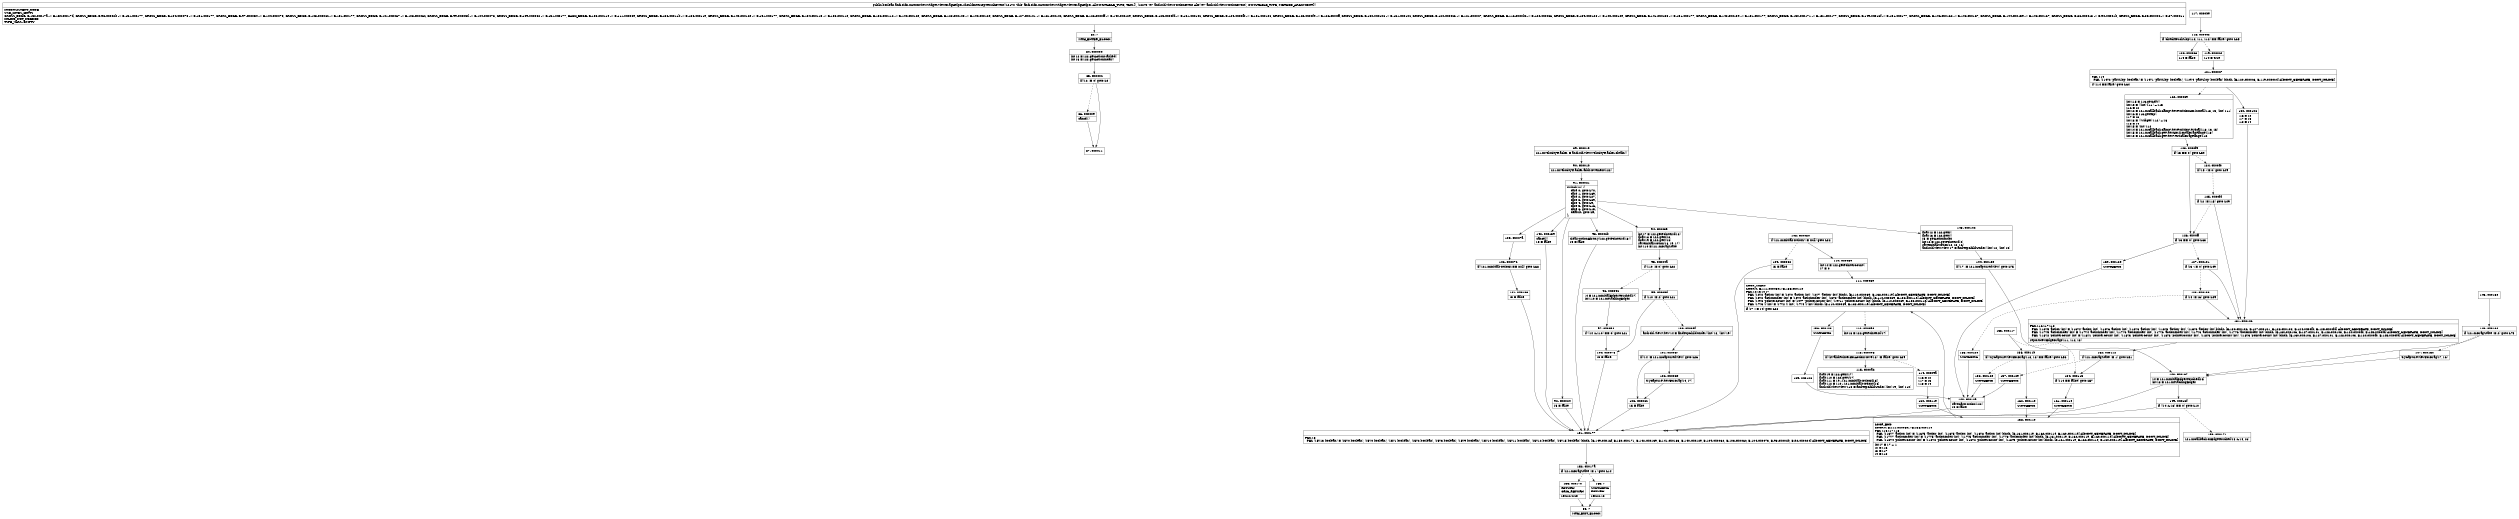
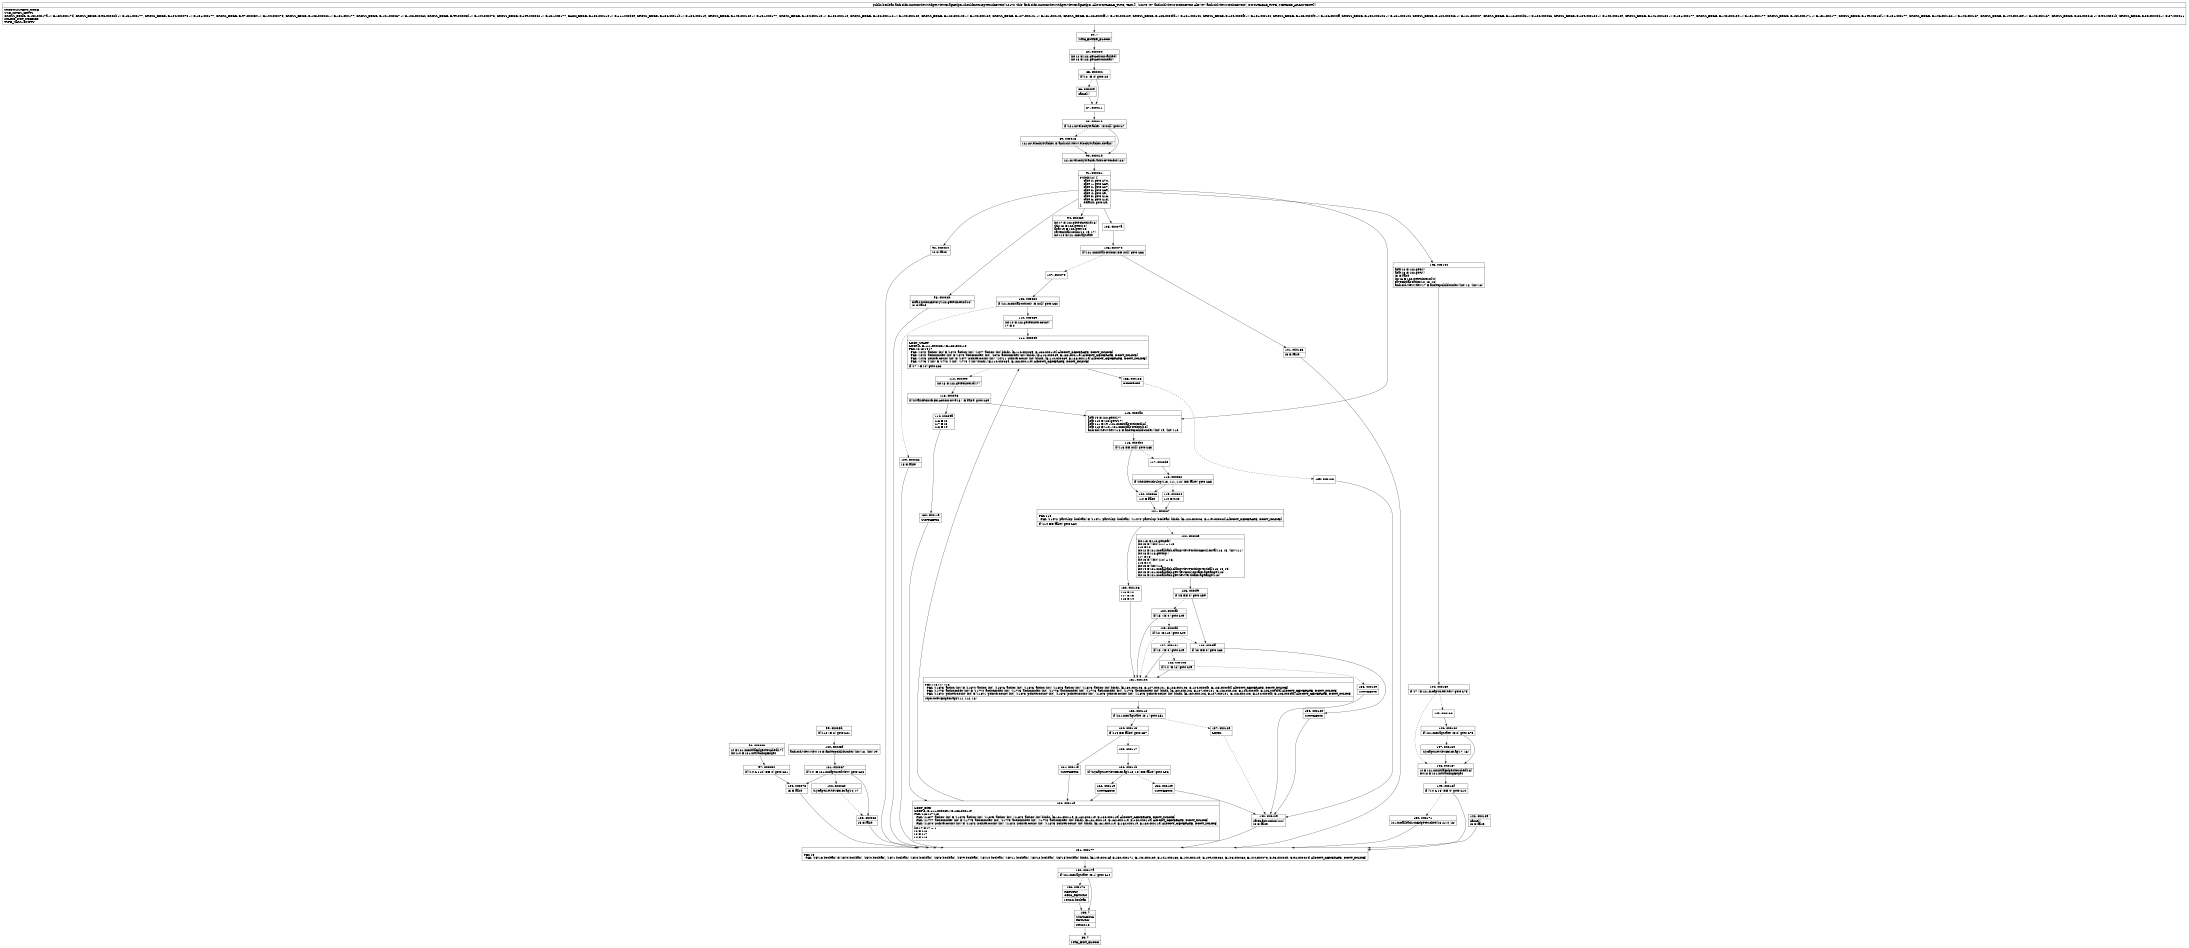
node "122: 0x00c9": text "int r3 = ((widget) r12) + r6" -> "int r3 = ((int) r12) + r6"
node "88: 0x0013": added
edge "91: 0x0021" -> "142: 0x0139": now "91: 0x0021" -> "115: 0x00a2"
node "94: 0x0039": text "float r8 = r22.getX(r3)" -> "this r8 = r22.getX(r3)"
node "143: 0x0142": text "r5 = getActionIndex" -> "r5 = false"
edge "126: 0x00ff" -> "127: 0x0101": now "125: 0x00fd" -> "127: 0x0101"
edge "125: 0x00fd" -> "131: 0x010c": style solid -> dashed
node "95: 0x004a": removed
node "107: 0x007e": added
edge "99: 0x005d" -> "104: 0x0073": now "101: 0x0067" -> "104: 0x0073"
node "156: 0x0128": text "SYNTHETIC" -> "GENERATE"
edge "135: 0x0117" -> "134: 0x0115": reversed
edge "144: 0x015e" -> "148: 0x0167": style solid -> dashed
edge "156: 0x0128" -> "139: 0x0128": style solid -> dashed
edge "113: 0x0098" -> "114: 0x009a": style dashed -> solid
edge "101: 0x0067" -> "102: 0x0069": style solid -> dashed
node "157: 0x012e": text "SYNTHETIC" -> "LINES"
edge "102: 0x0069" -> "103: 0x006c": style solid -> dashed
edge "157: 0x012e" -> "140: 0x012e": style solid -> dashed
edge "148: 0x0167" -> "151: 0x0177": now "150: 0x0171" -> "151: 0x0177"
node "116: 0x00bc": added
edge "152: 0x017a" -> "163: ?": style dashed -> solid
node "153: 0x017c": text "return true" -> "return boolean"
edge "153: 0x017c" -> "83: ?": now "153: 0x017c" -> "163: ?"
edge "120: 0x00c6" -> "121: 0x00c7": added
edge "124: 0x00fb" -> "131: 0x010c": added
edge "144: 0x015e" -> "145: 0x0160": added
